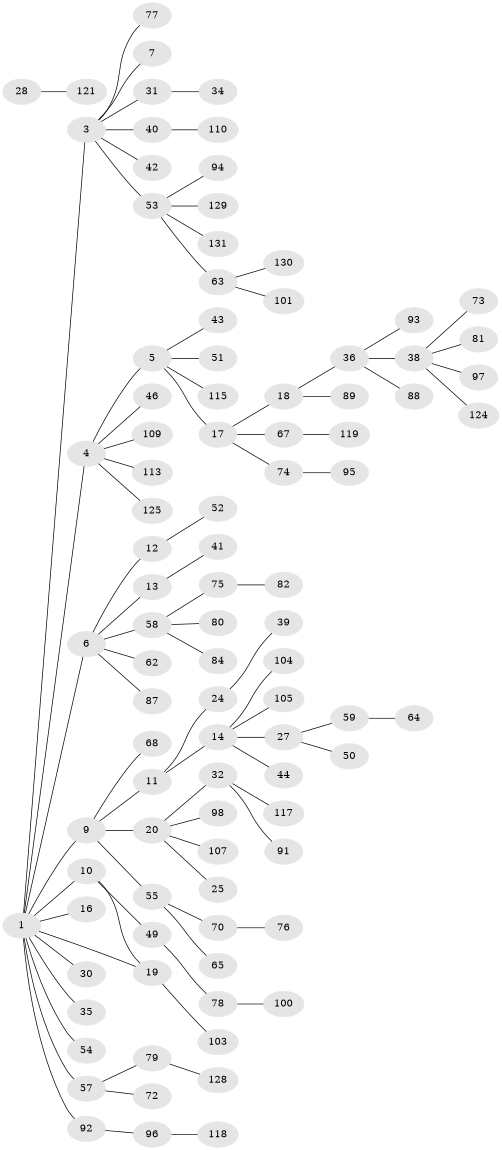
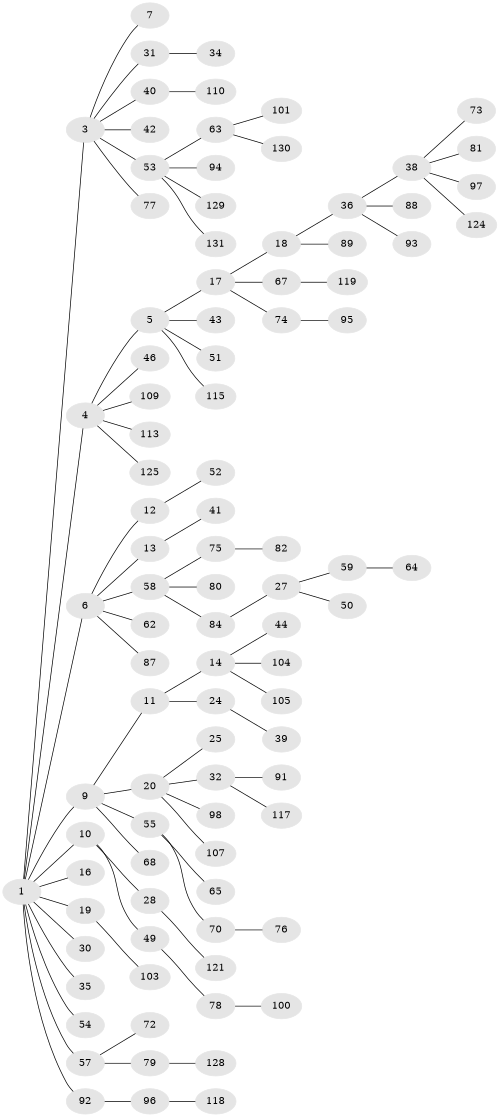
edge "14" -- "27": now "84" -- "27"
edge "10" -- "19": now "10" -- "28"
